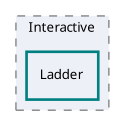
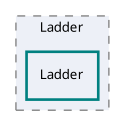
cluster "Interactive": label "Interactive" -> "Ladder"
